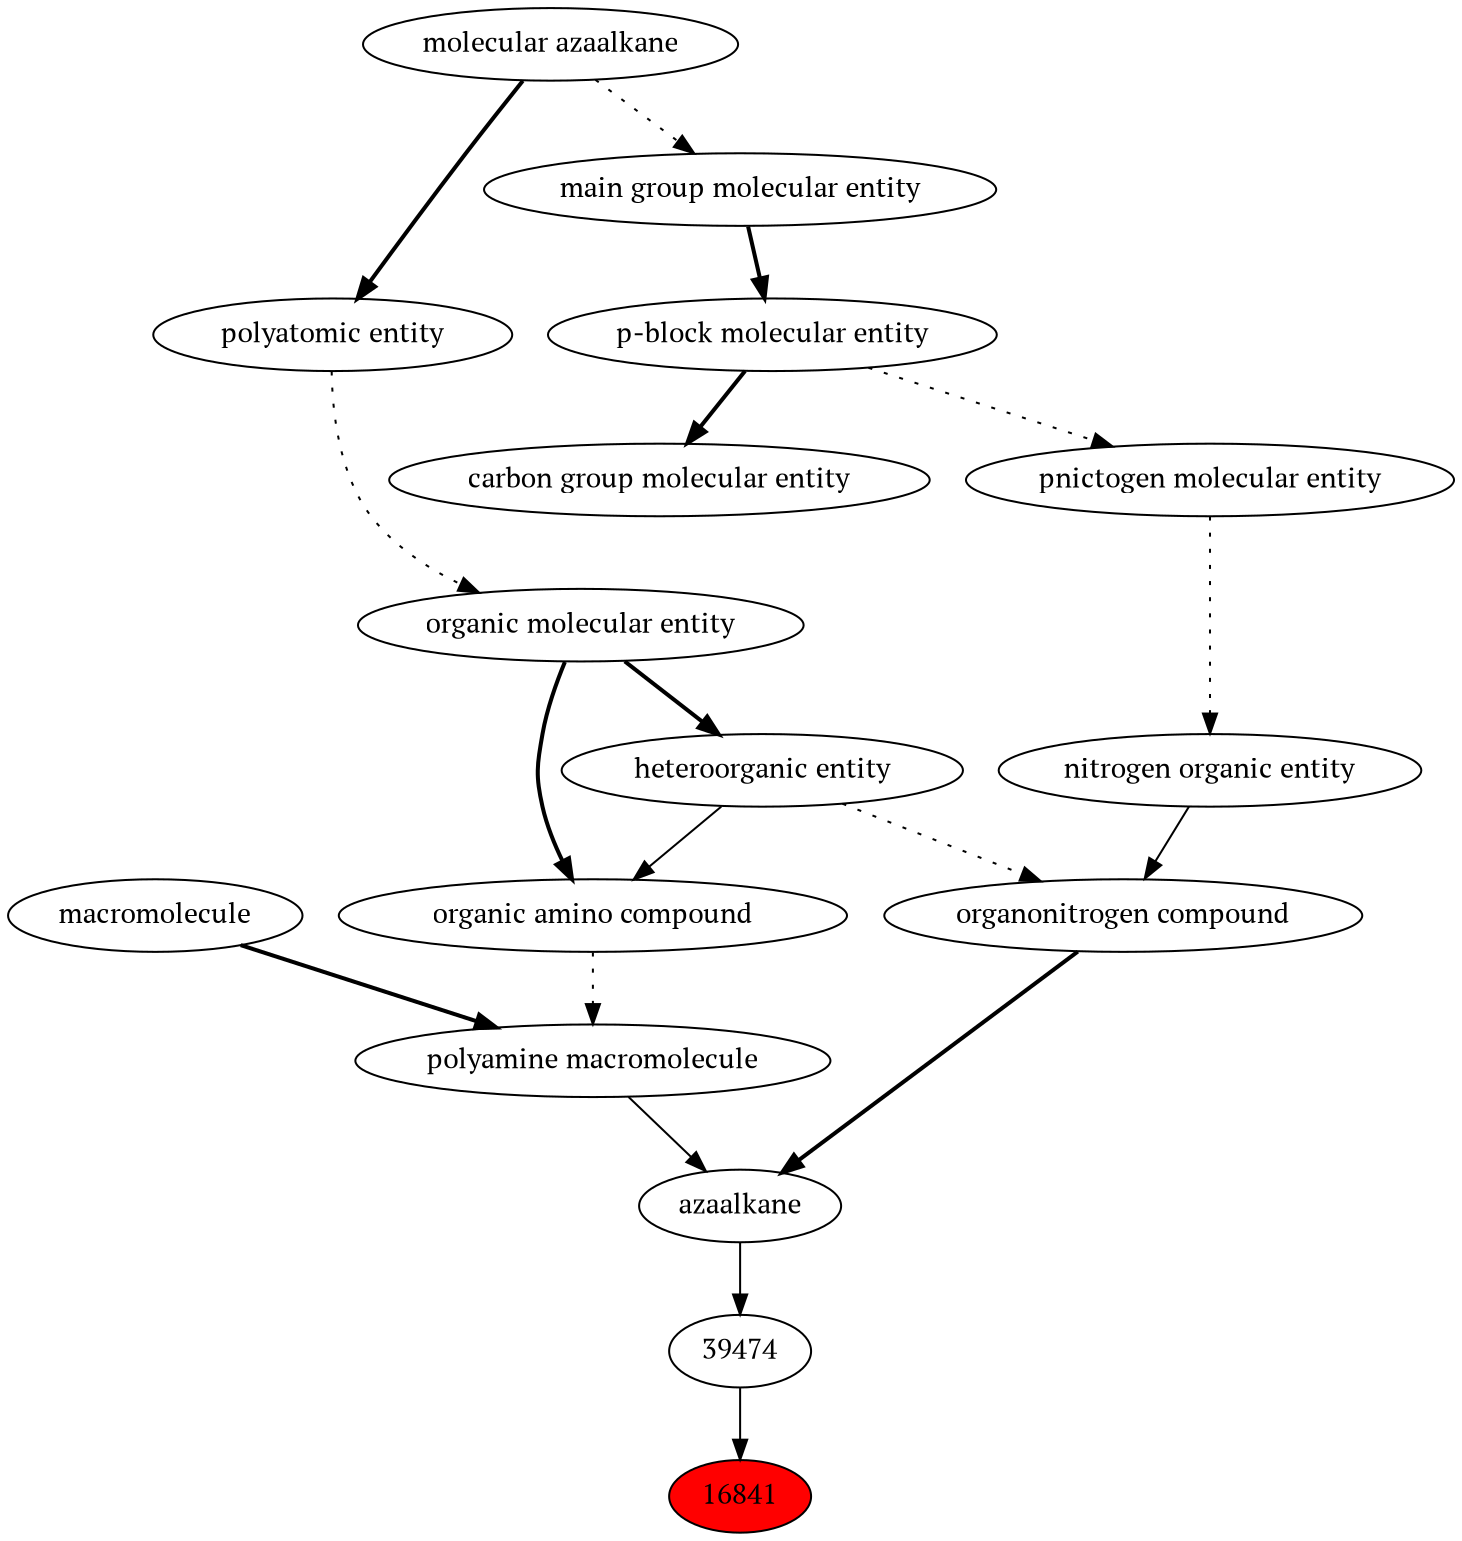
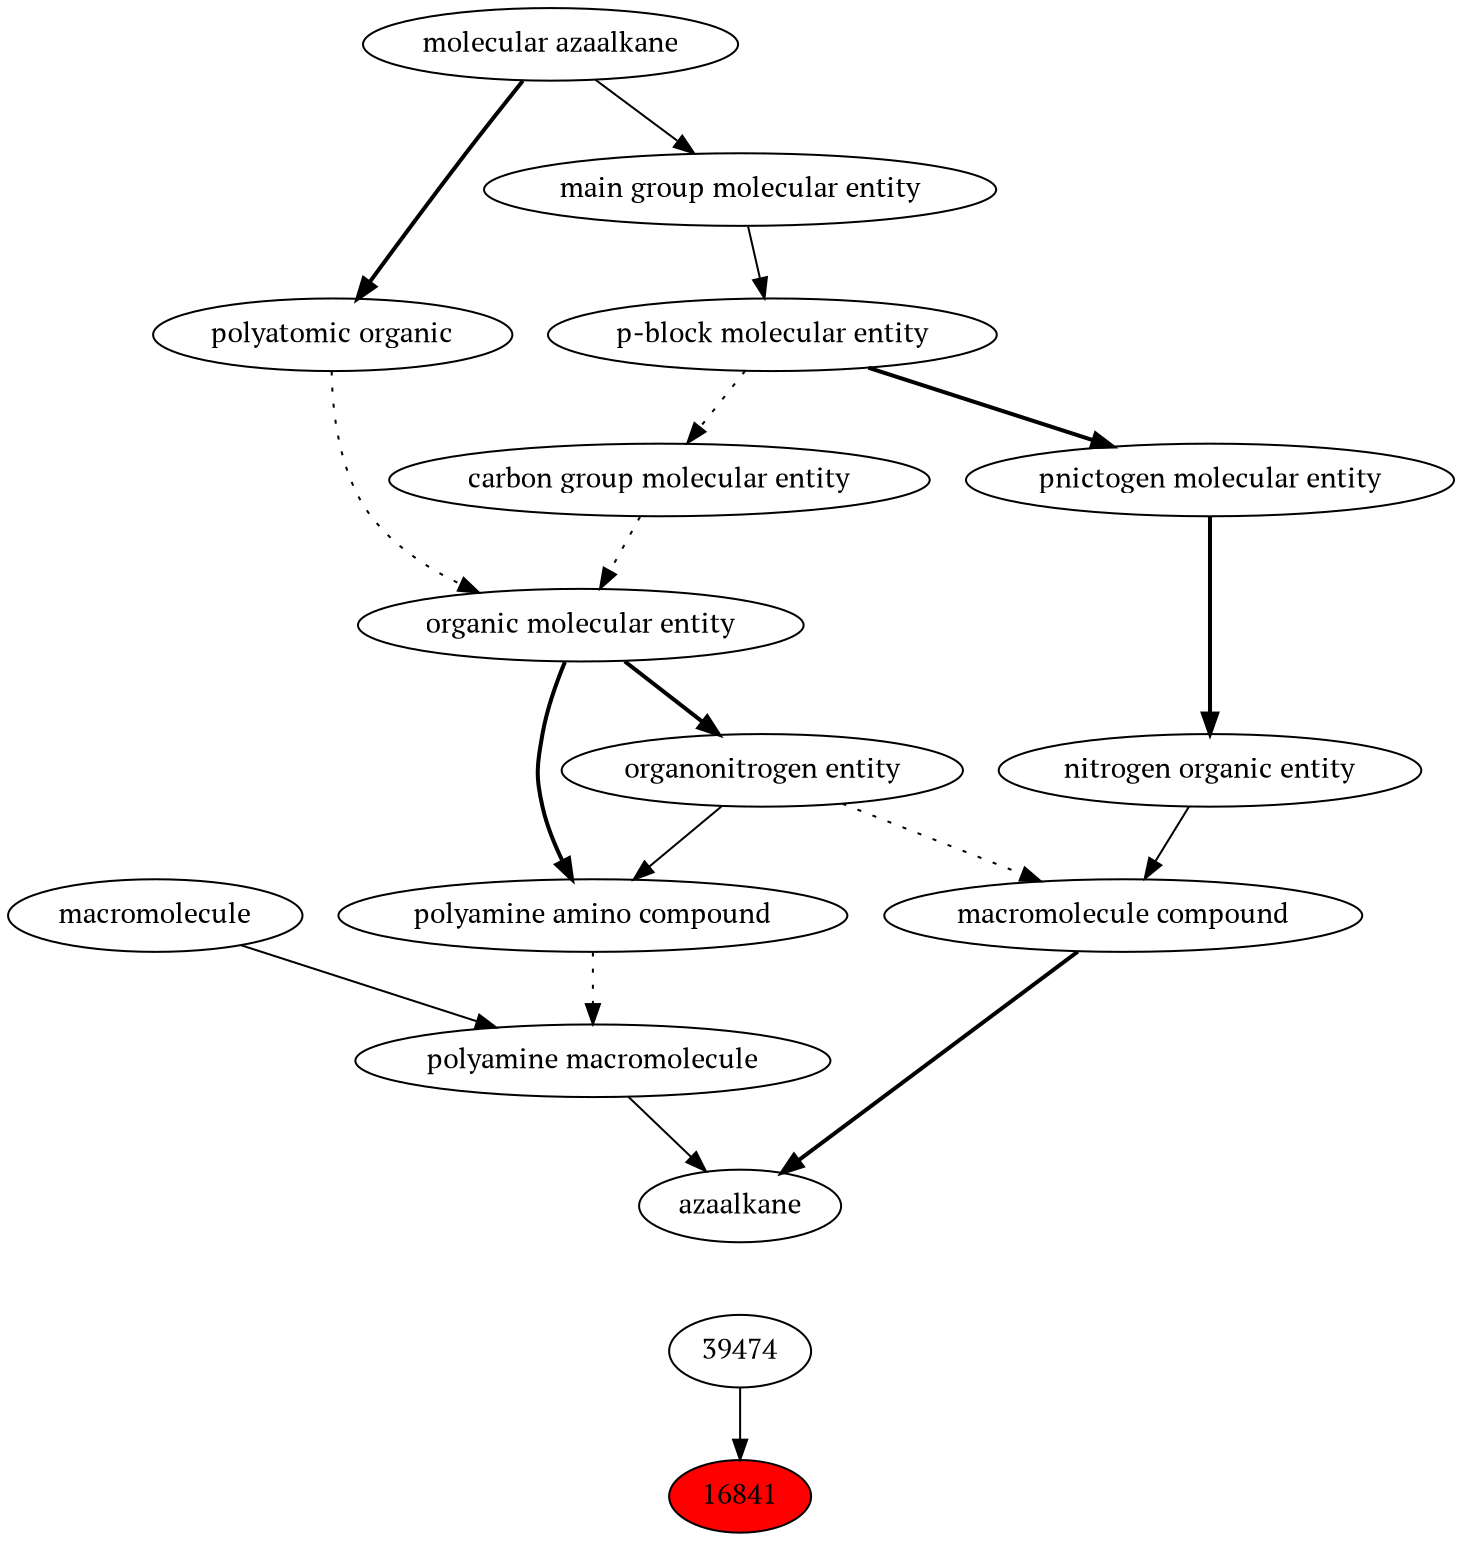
edge "molecular azaalkane" -> "main group molecular entity": style dotted -> solid
edge "main group molecular entity" -> "p-block molecular entity": style bold -> solid
node "polyatomic entity": label "polyatomic entity" -> "polyatomic organic"
edge "p-block molecular entity" -> "carbon group molecular entity": style bold -> dotted
edge "p-block molecular entity" -> "pnictogen molecular entity": style dotted -> bold
edge "carbon group molecular entity" -> "organic molecular entity": added
edge "pnictogen molecular entity" -> "nitrogen organic entity": style dotted -> bold
node "heteroorganic entity": label "heteroorganic entity" -> "organonitrogen entity"
node "organic amino compound": label "organic amino compound" -> "polyamine amino compound"
node "organonitrogen compound": label "organonitrogen compound" -> "macromolecule compound"
edge "macromolecule" -> "polyamine macromolecule": style bold -> solid
edge "azaalkane" -> "39474": removed
